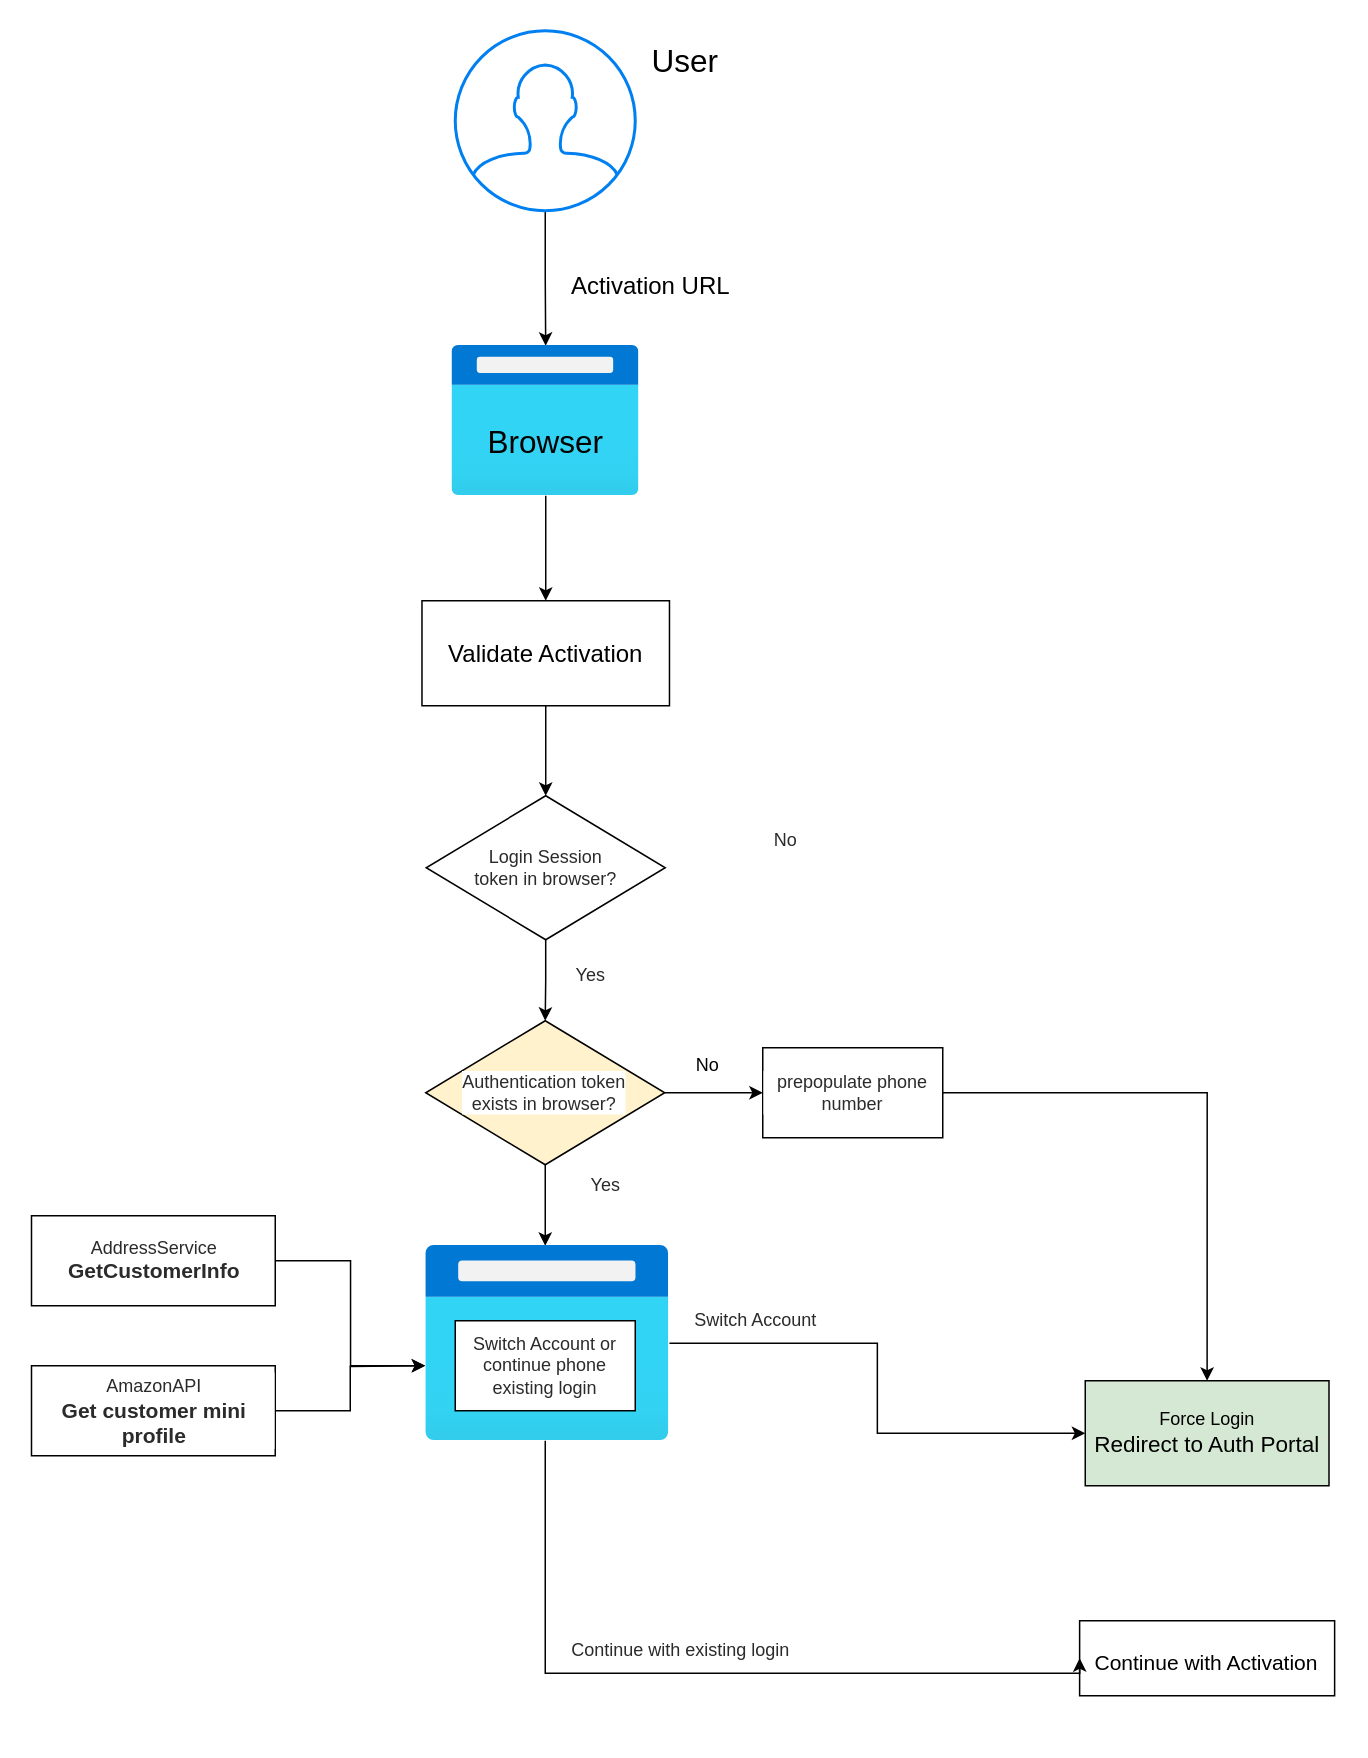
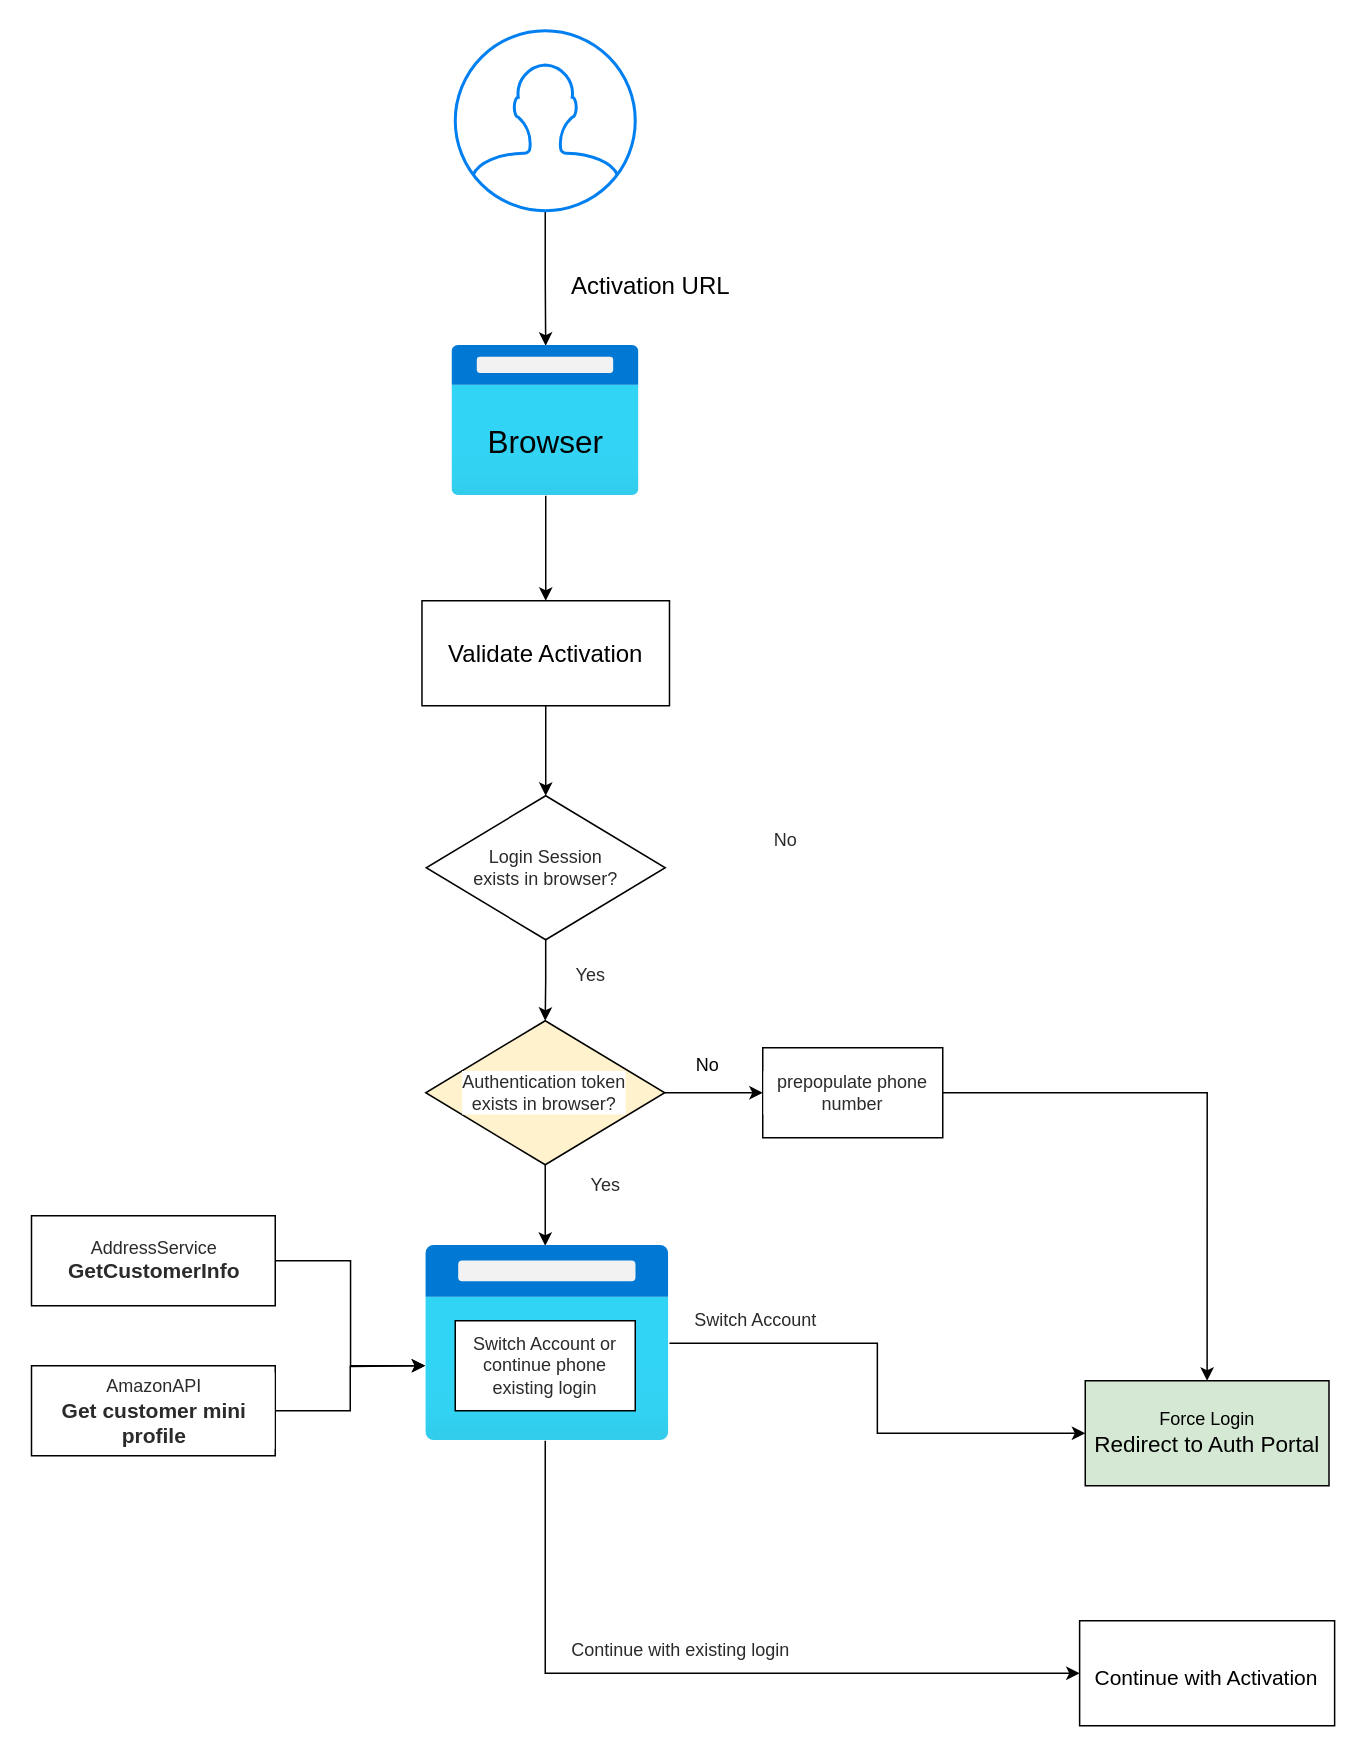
node "User": removed
node "Login Session token in browser?": label "Login Session token in browser?" -> "Login Session exists in browser?"
node "Continue with Activation": size 255x75 -> 255x105
